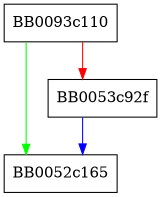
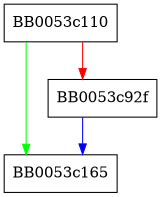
node "BB0093c110": label "BB0093c110" -> "BB0053c110"
node "BB0052c165": label "BB0052c165" -> "BB0053c165"
